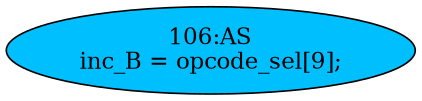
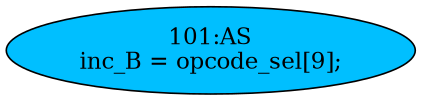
node "106:AS inc_B = opcode_sel[9];": label "106:AS inc_B = opcode_sel[9];" -> "101:AS inc_B = opcode_sel[9];"
